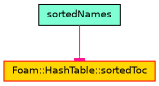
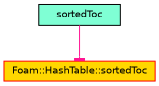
node "sortedNames": label "sortedNames" -> "sortedToc"
